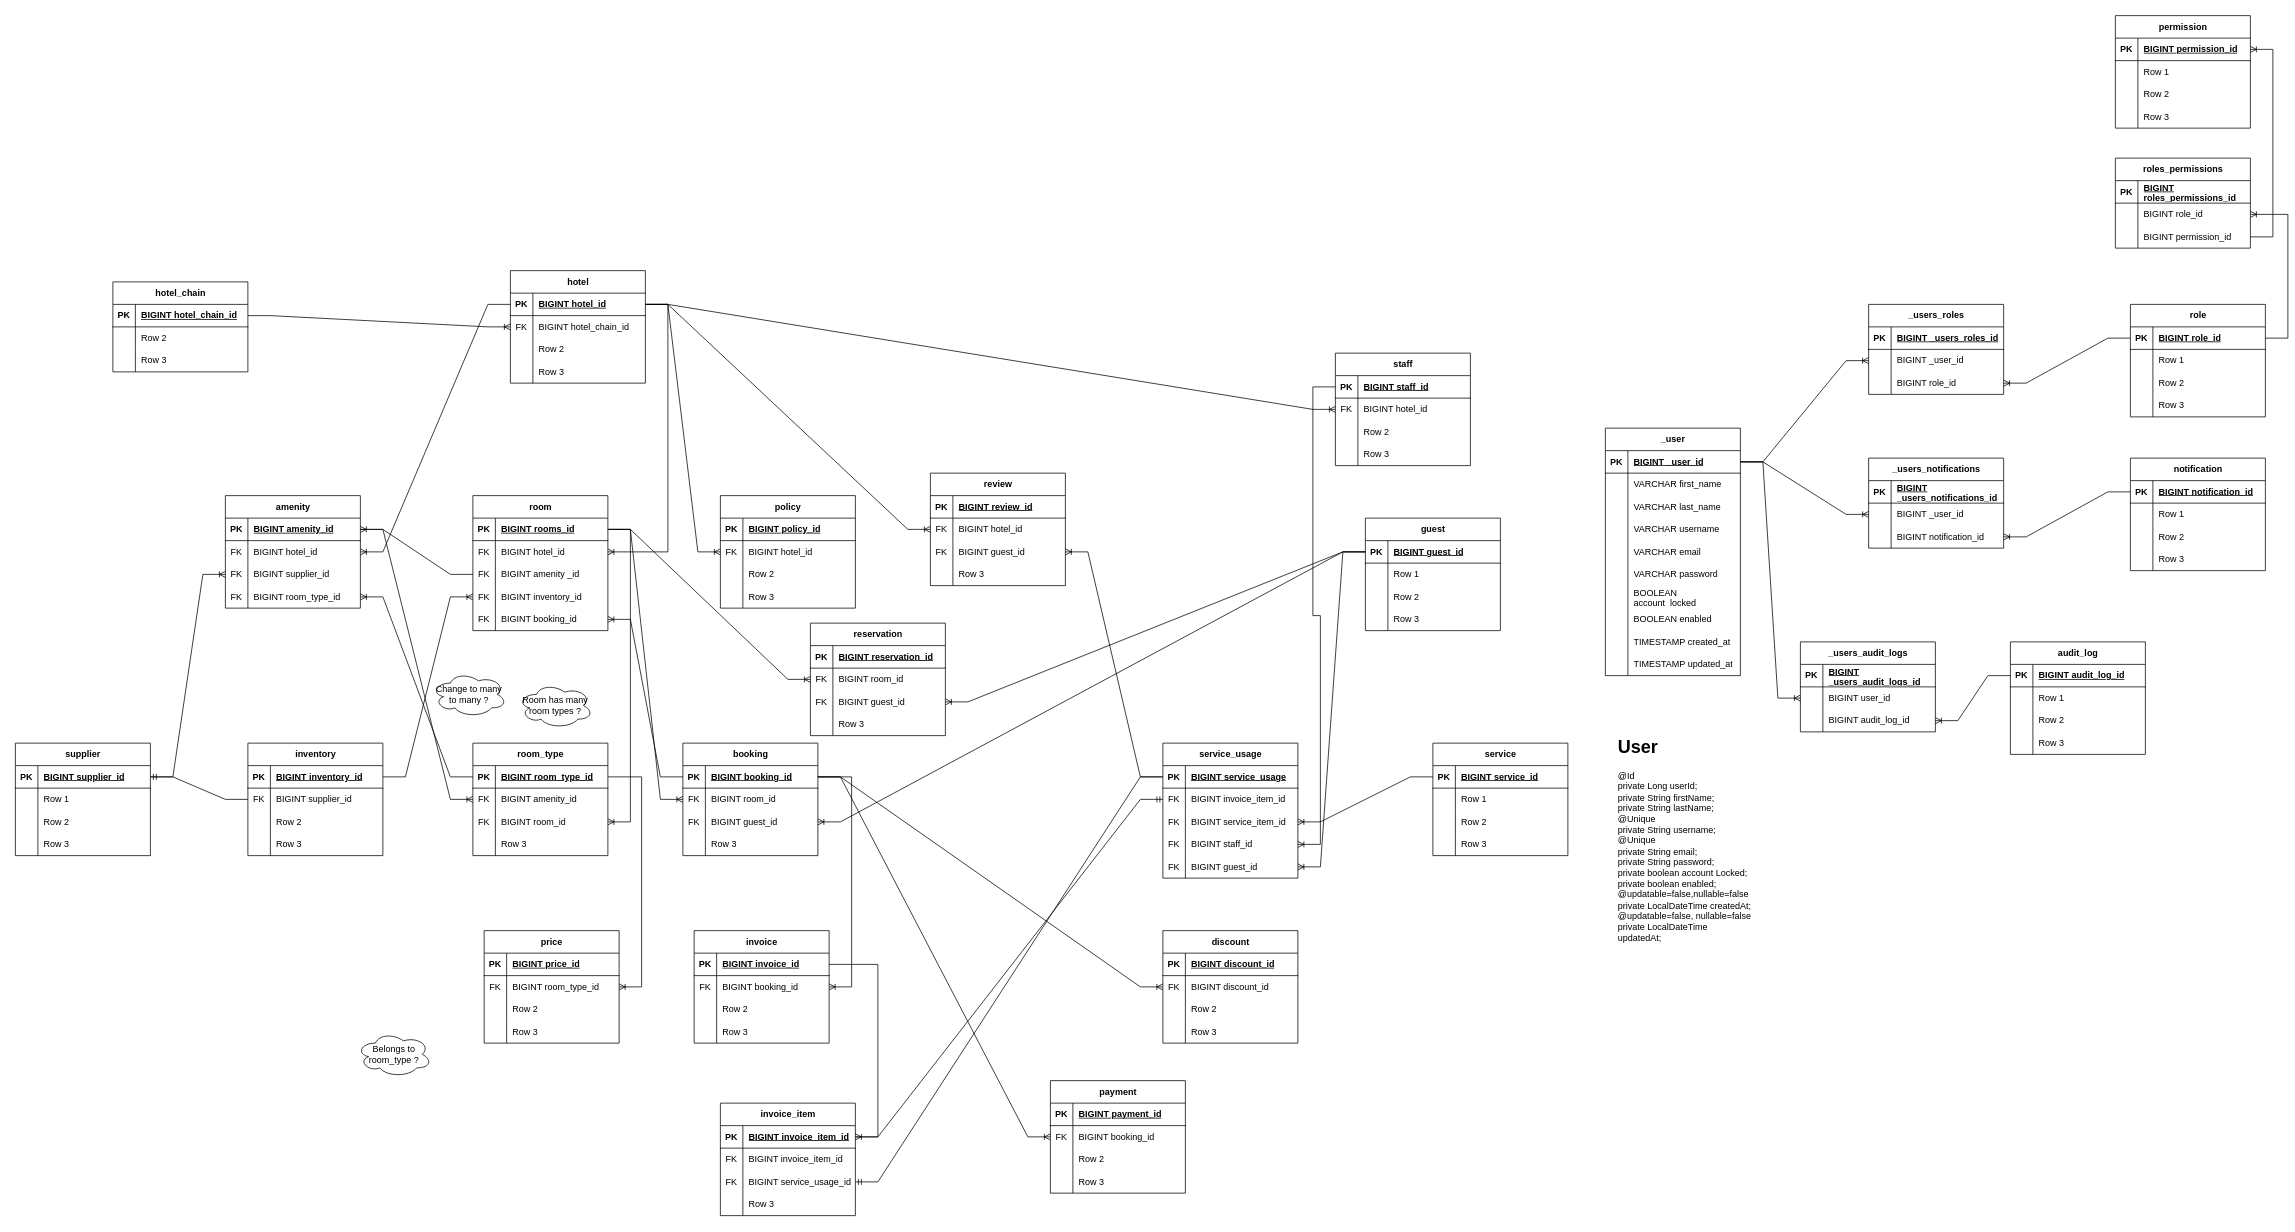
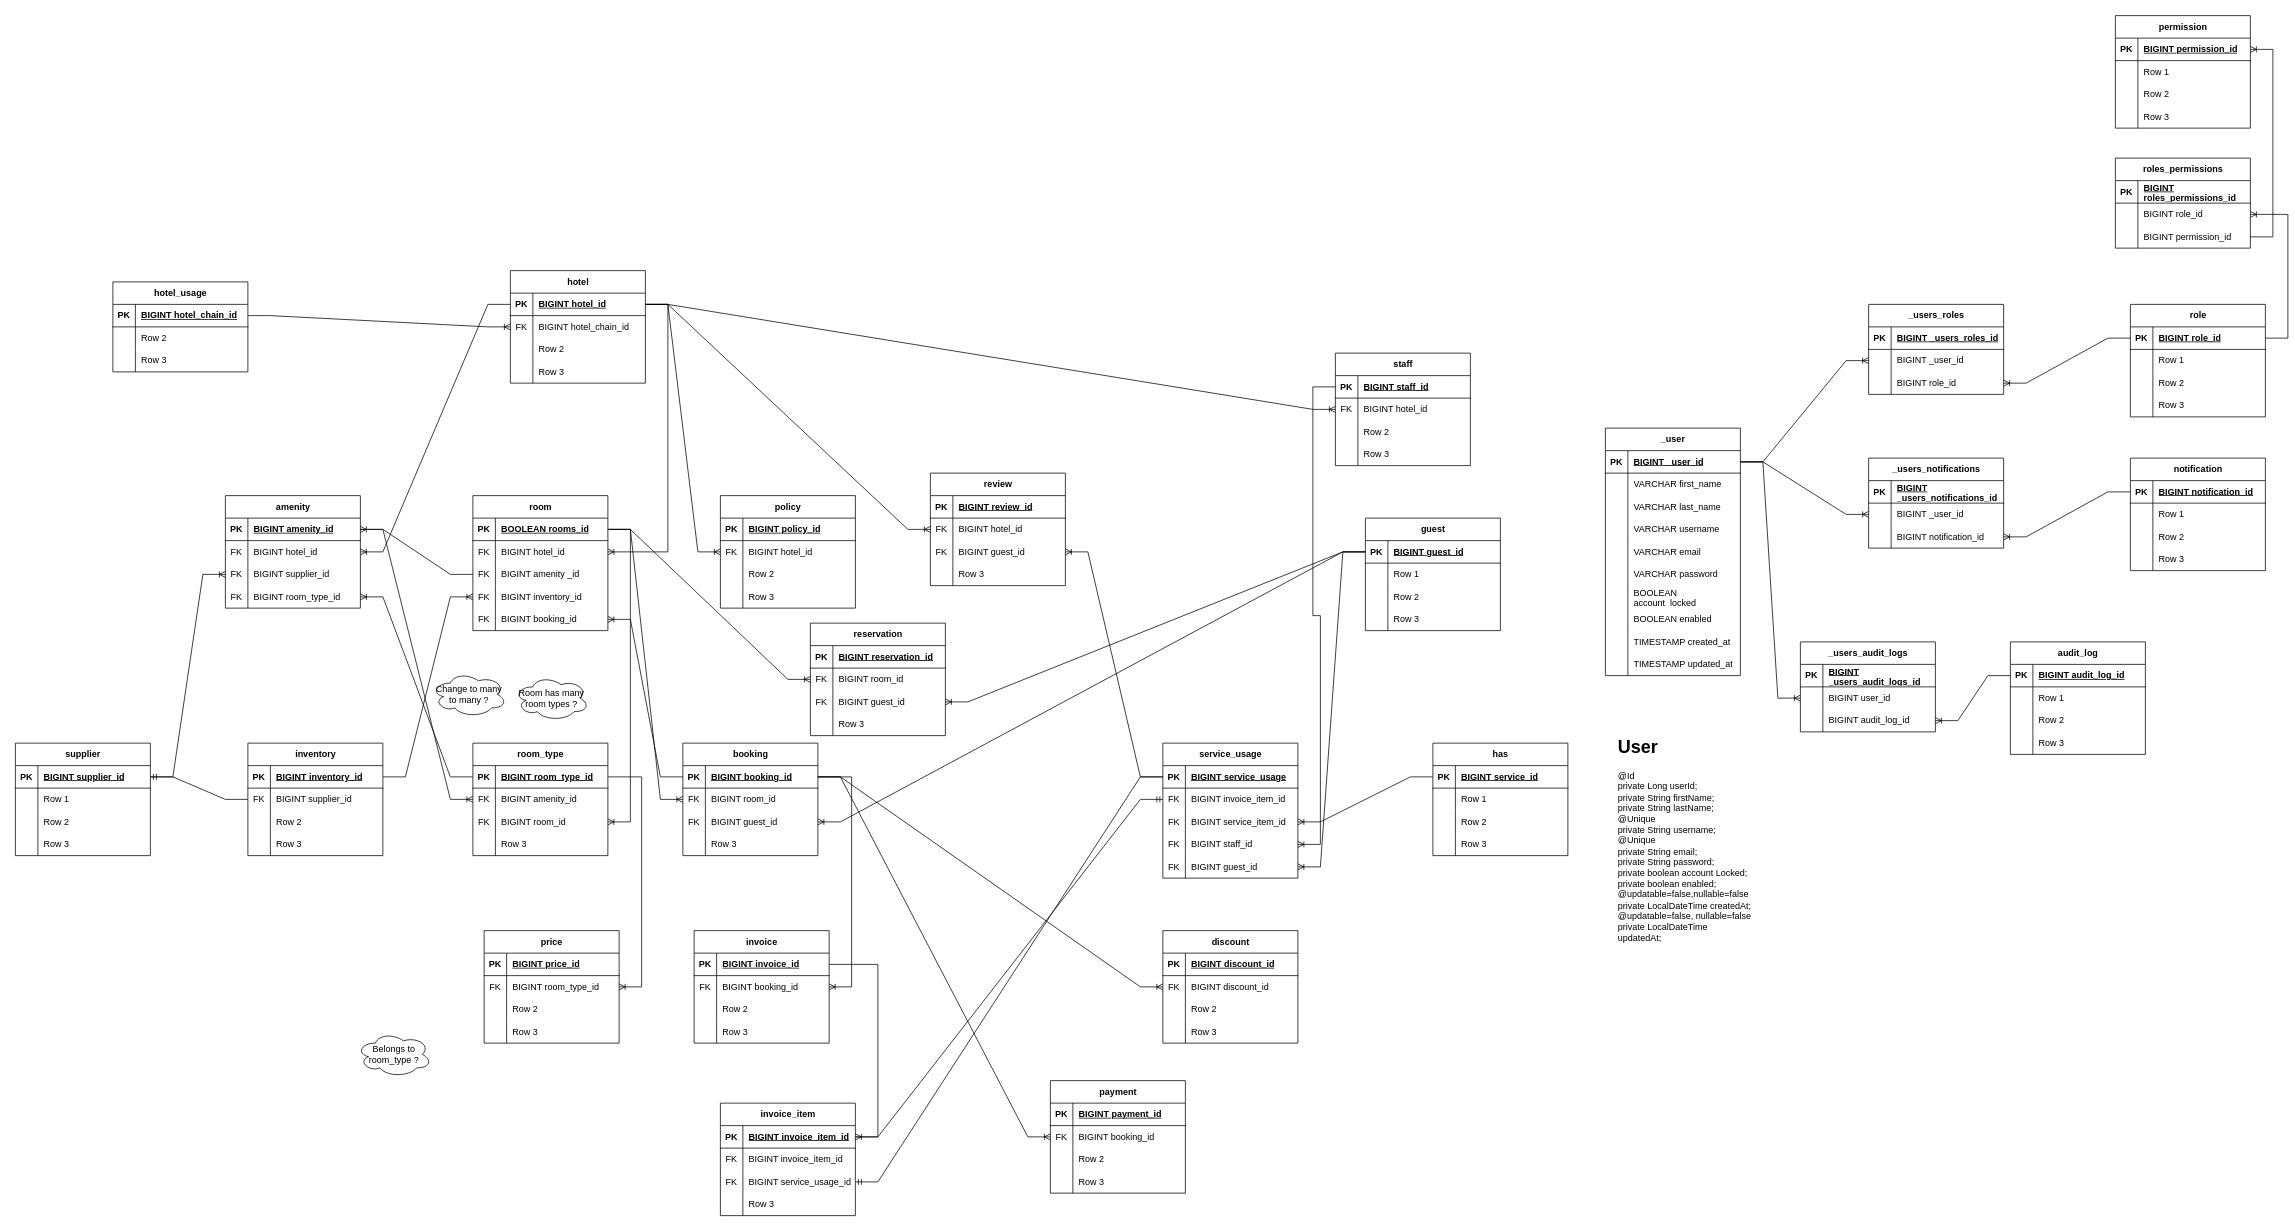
node "hotel_chain": label "hotel_chain" -> "hotel_usage"
node "BIGINT rooms_id": label "BIGINT rooms_id" -> "BOOLEAN rooms_id"
node "Room has many room types ?": moved (555, 705) -> (552, 698)
node "service": label "service" -> "has"
